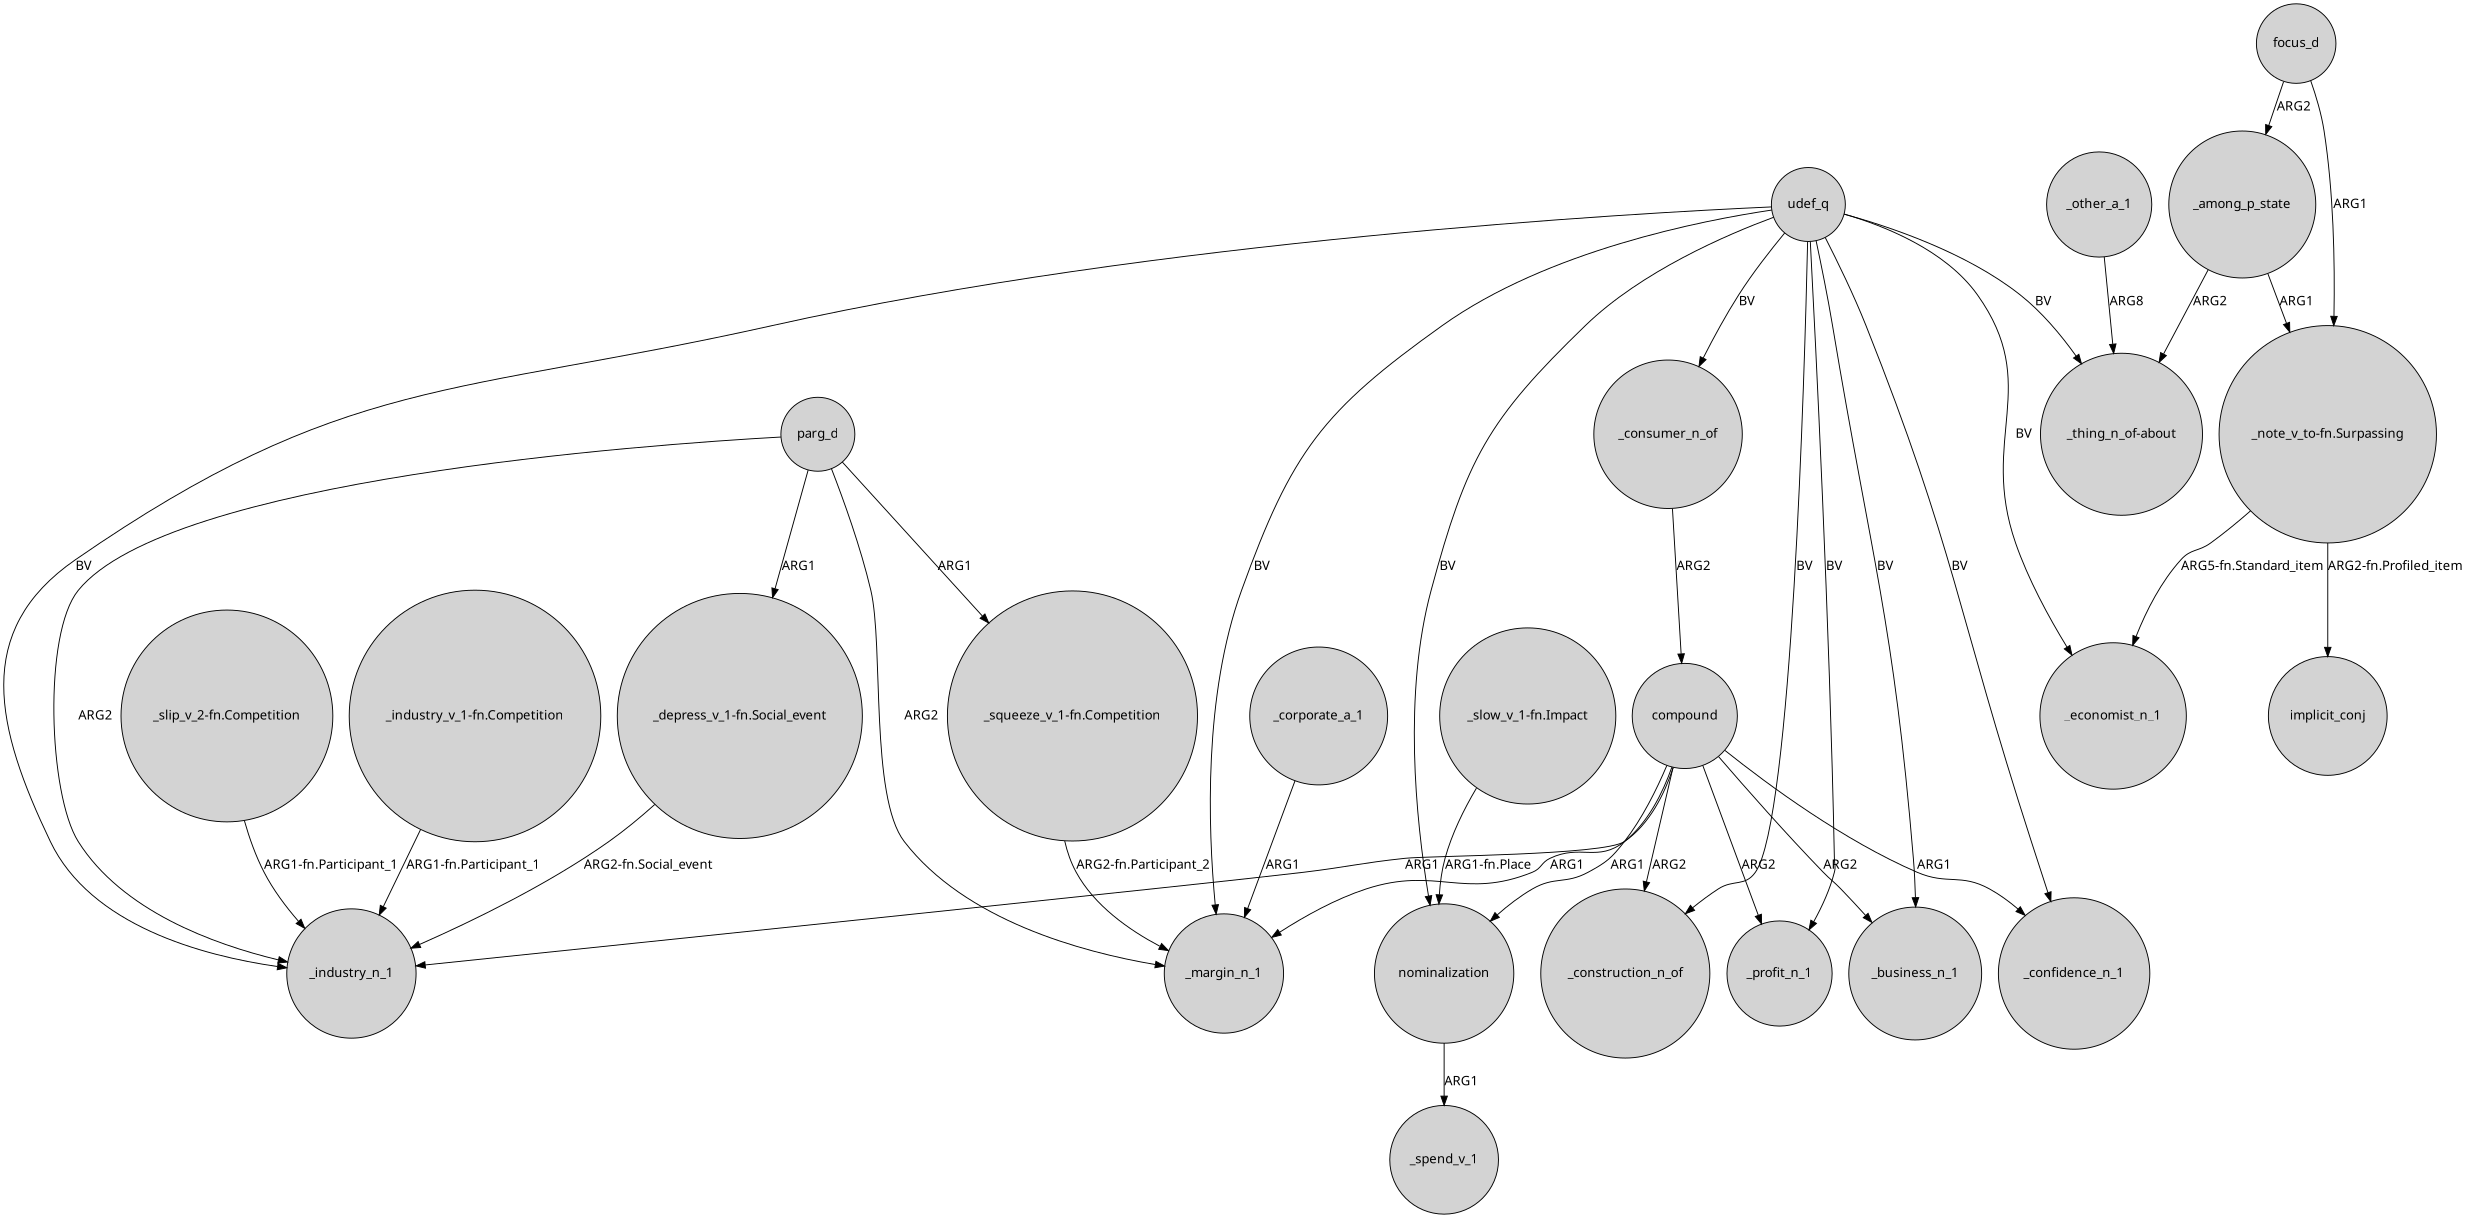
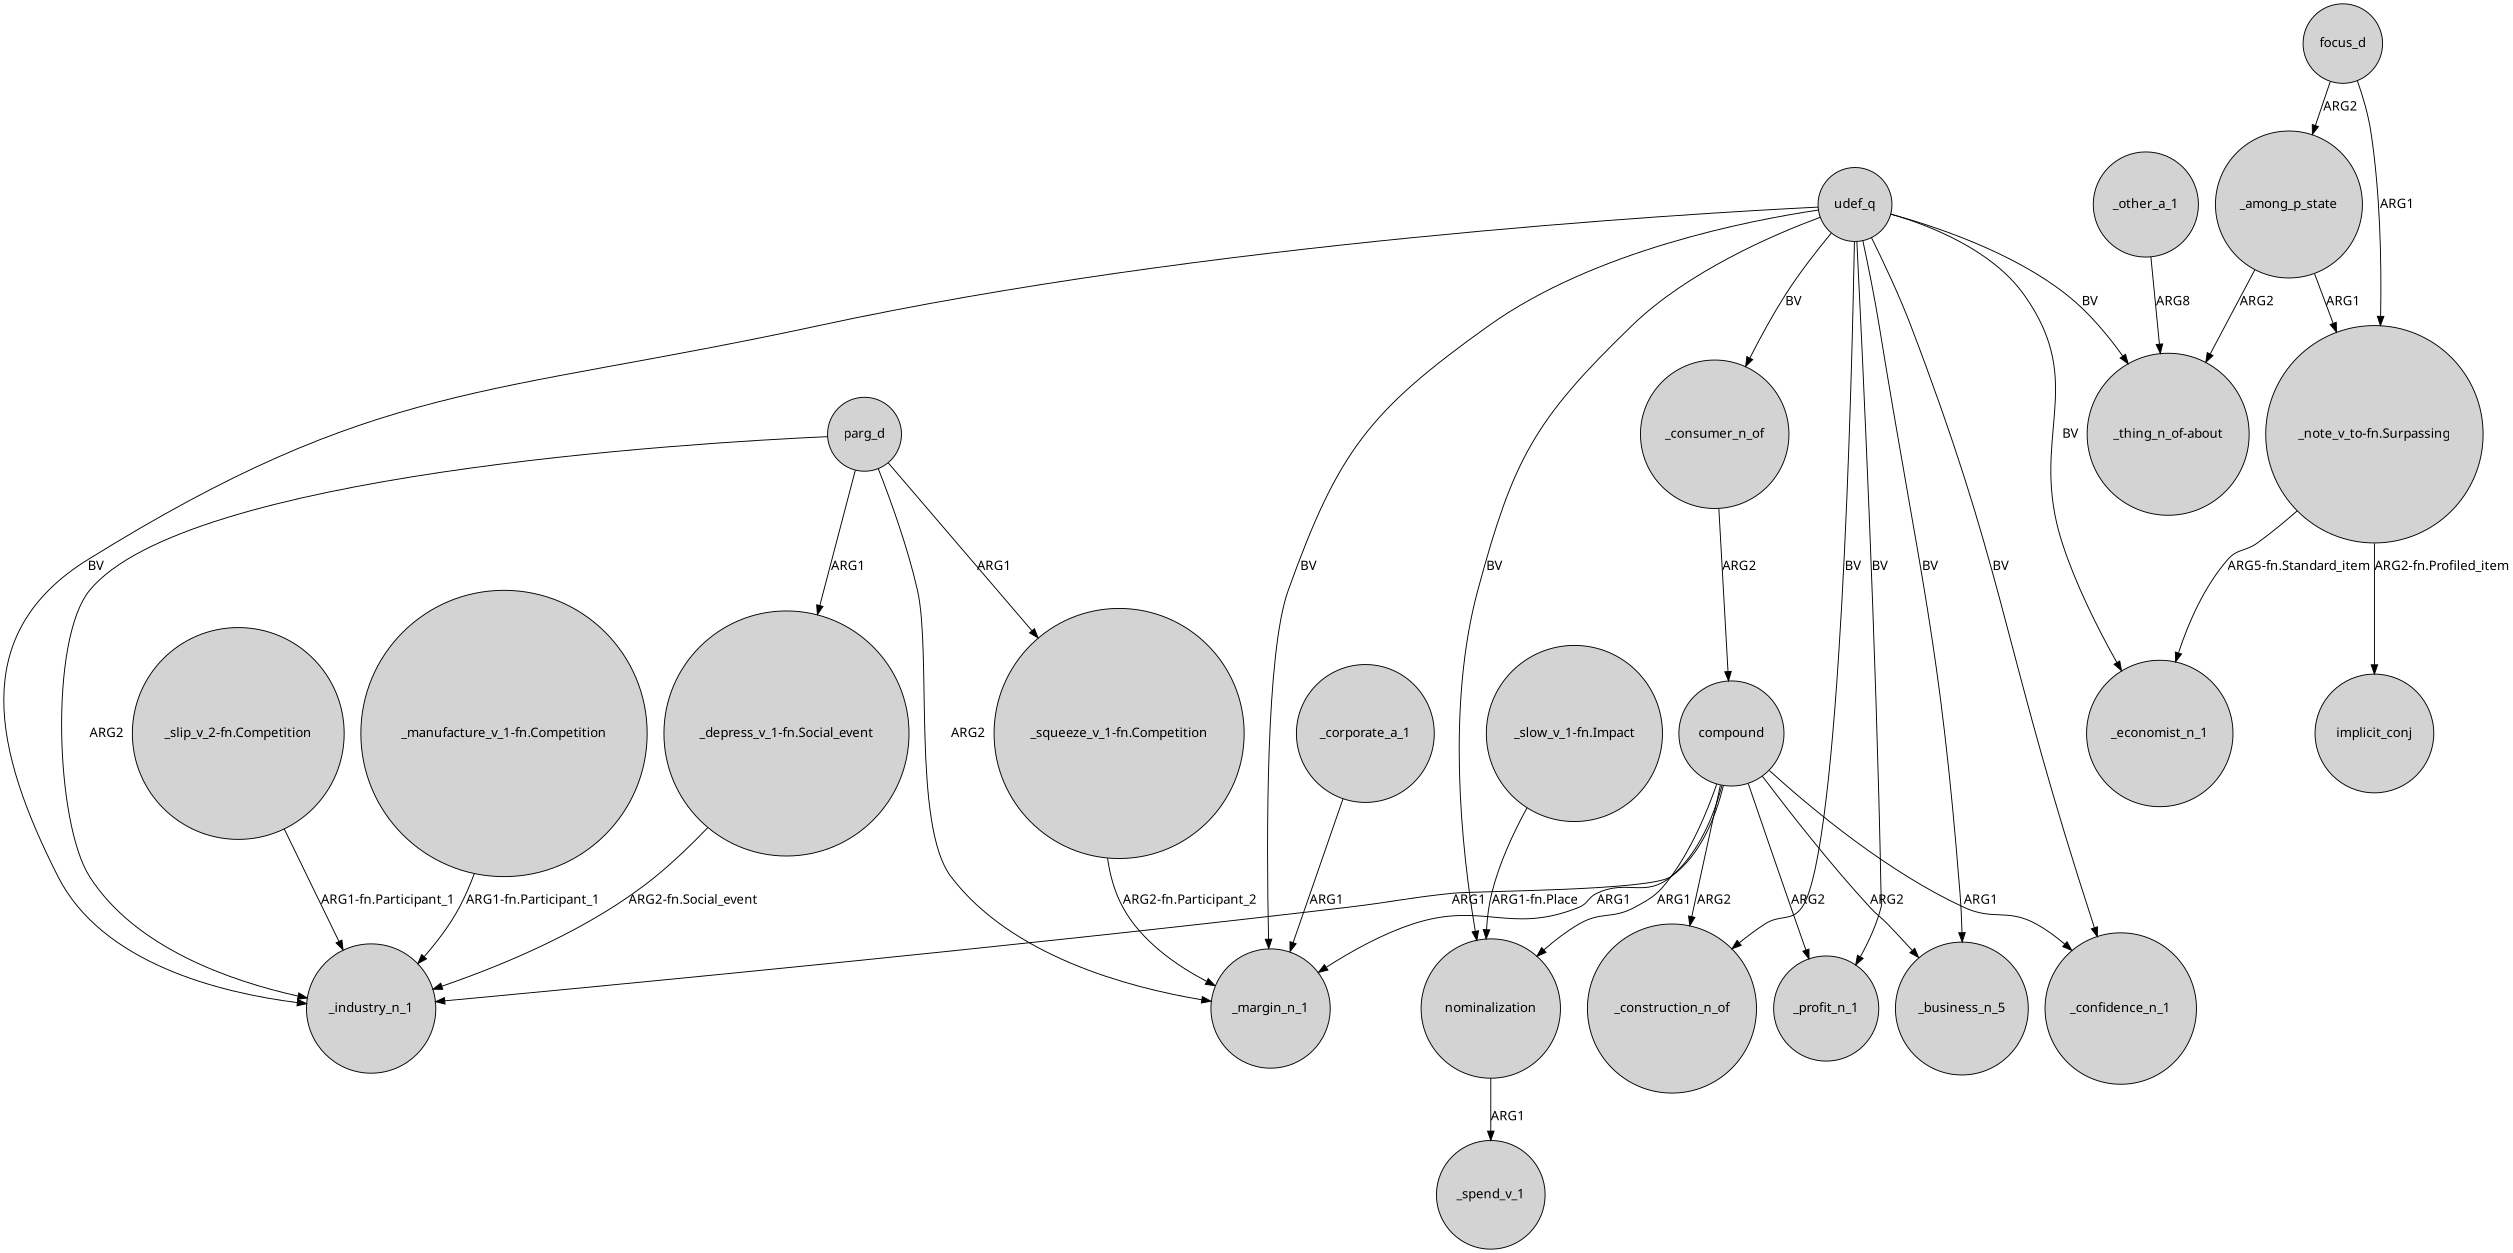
node "_industry_v_1-fn.Competition": label "_industry_v_1-fn.Competition" -> "_manufacture_v_1-fn.Competition"
node "_business_n_1": label "_business_n_1" -> "_business_n_5"
